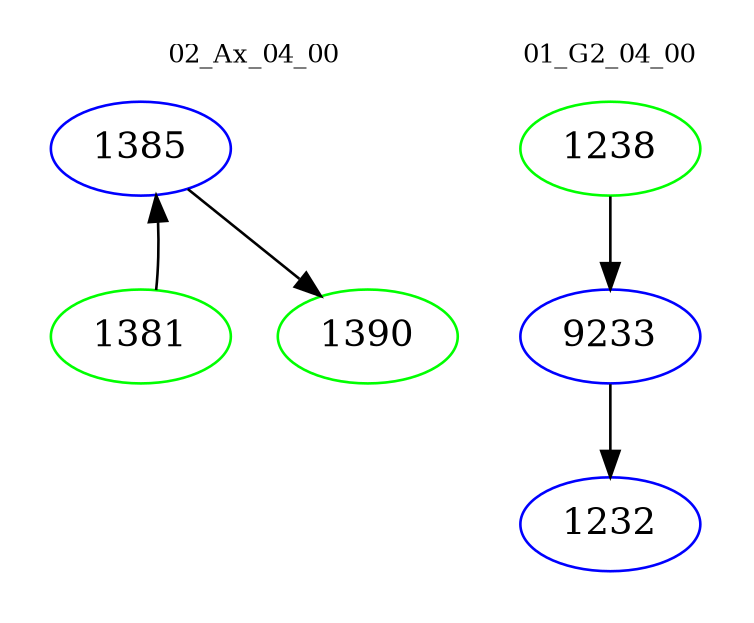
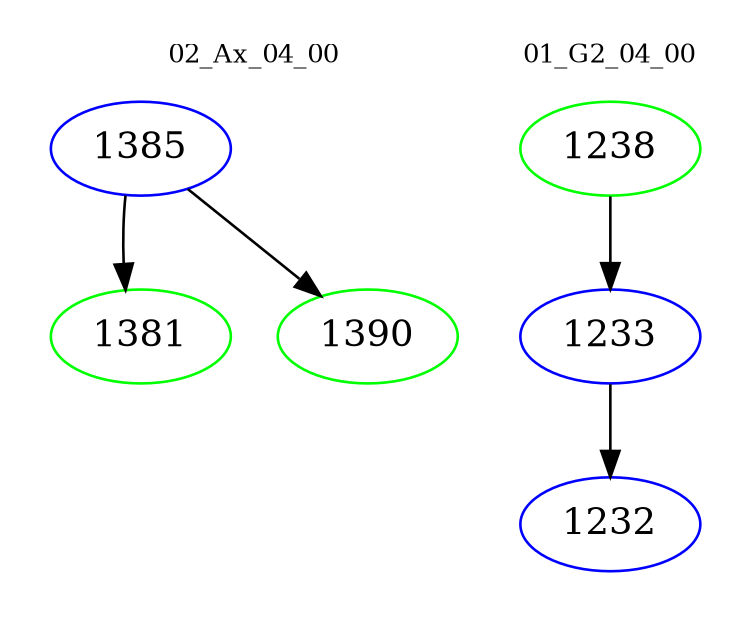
edge "1381" -> "1385": reversed
node "9233": label "9233" -> "1233"
